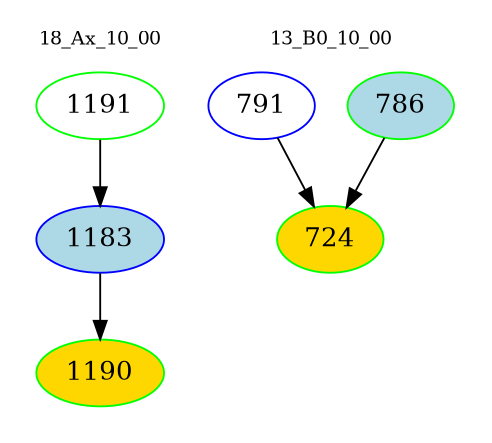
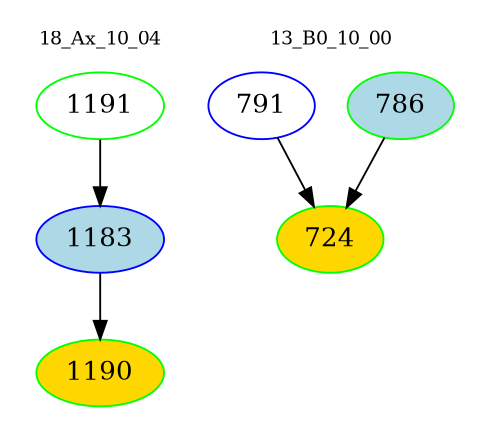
cluster "18_Ax_10_00": label "18_Ax_10_00" -> "18_Ax_10_04"
